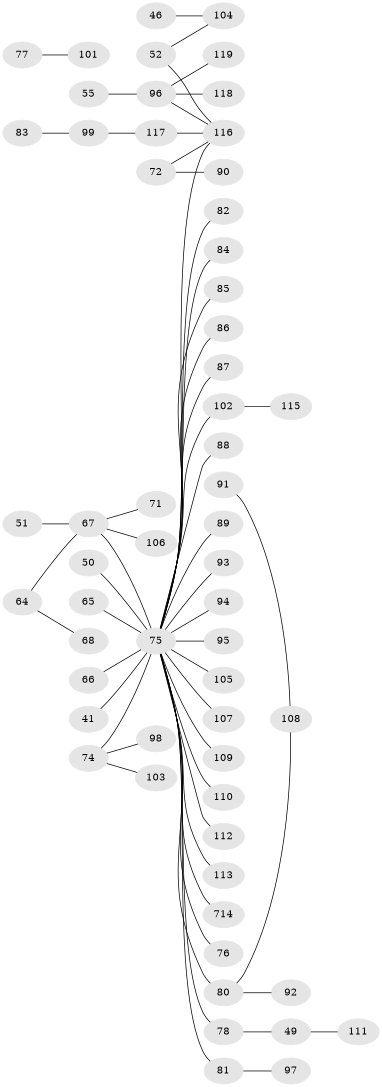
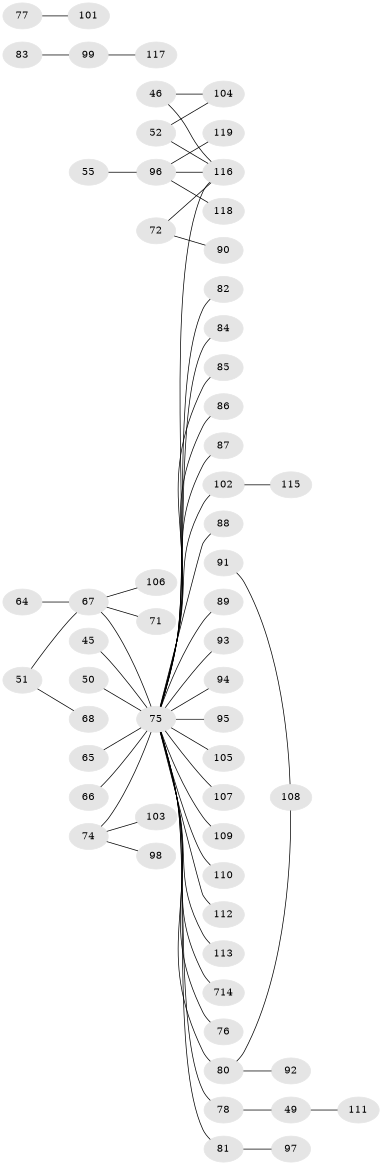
edge "117" -- "116": now "46" -- "116"
edge "64" -- "68": now "51" -- "68"
node "41": label "41" -> "45"
